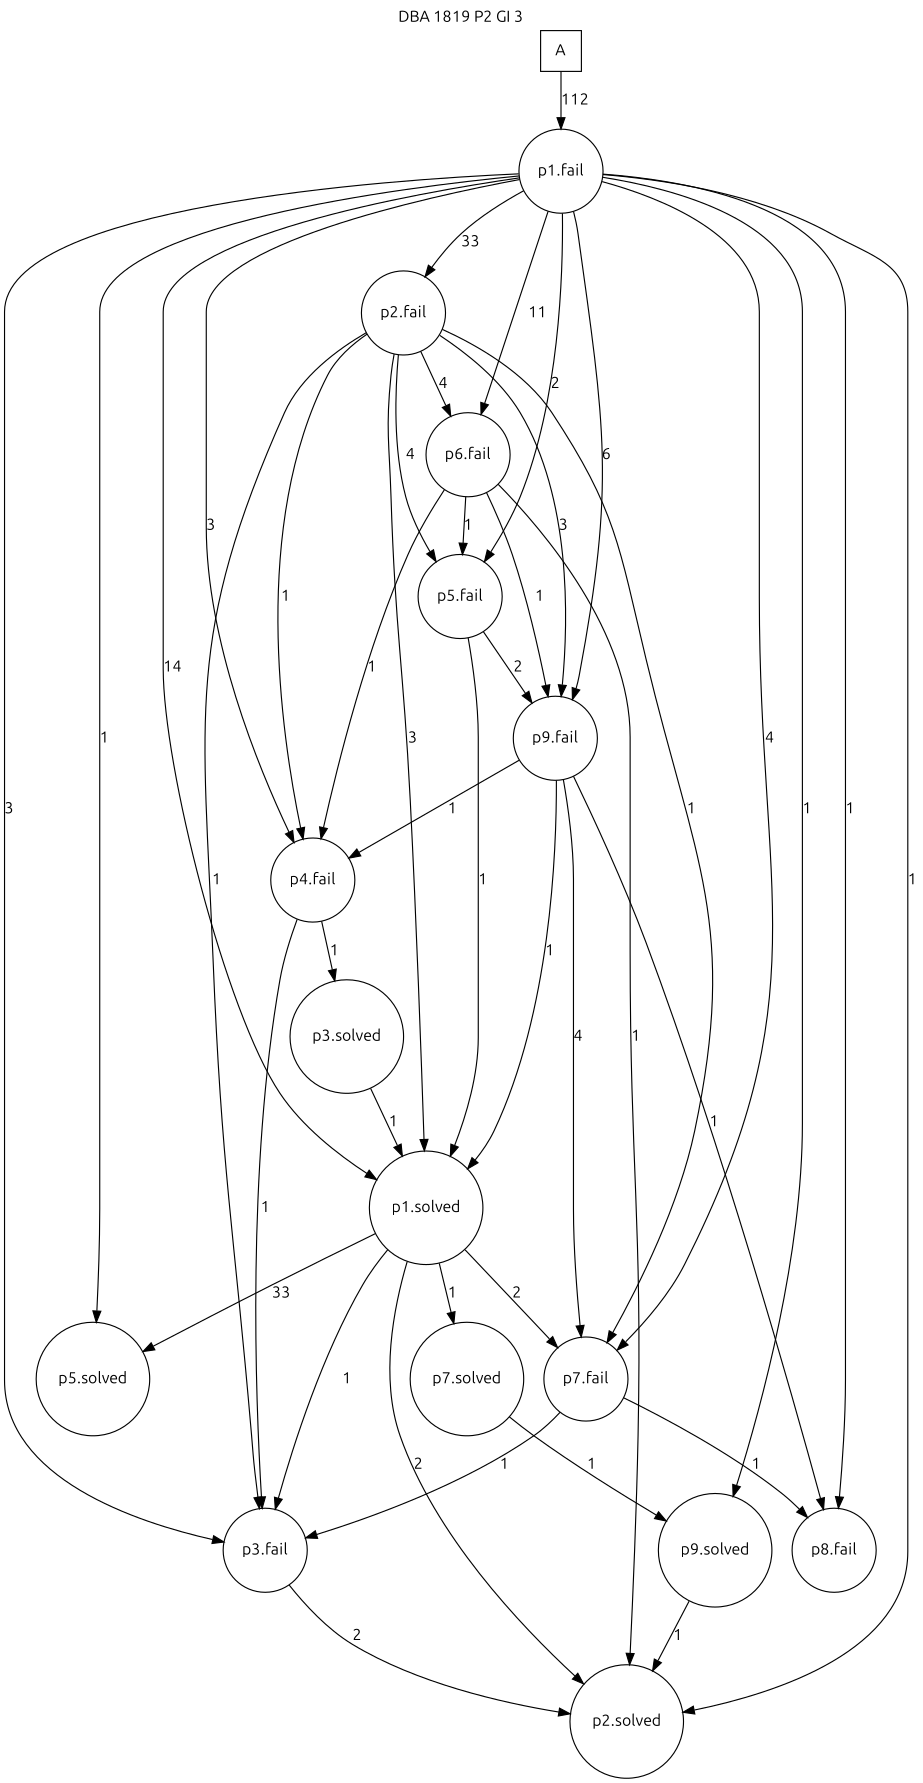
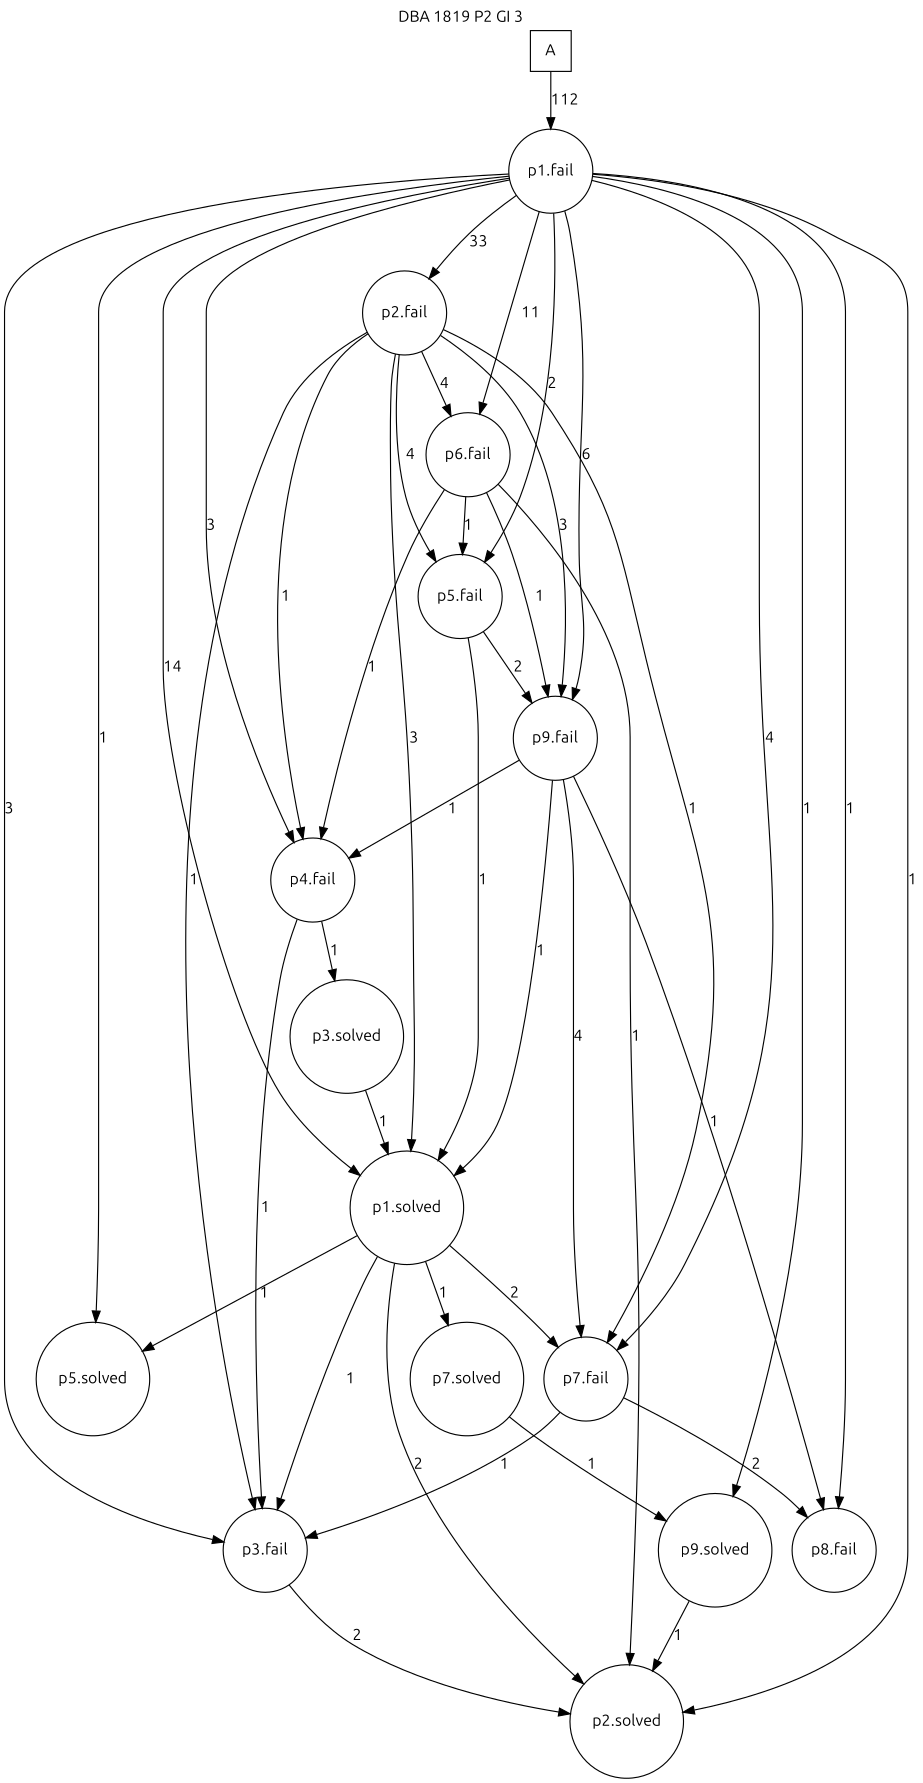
edge "p1.solved" -> "p5.solved": label "33" -> "1"
edge "p7.fail" -> "p8.fail": label "1" -> "2"
